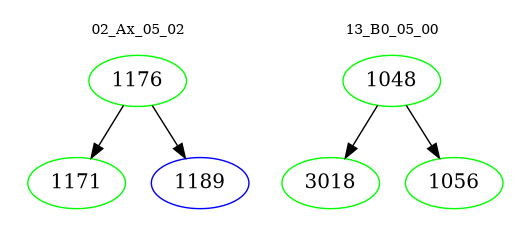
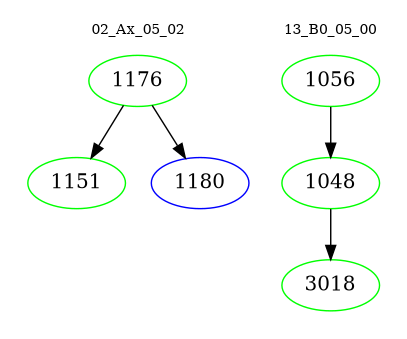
edge "1048" -> "1056": reversed
node "1171": label "1171" -> "1151"
node "1189": label "1189" -> "1180"
